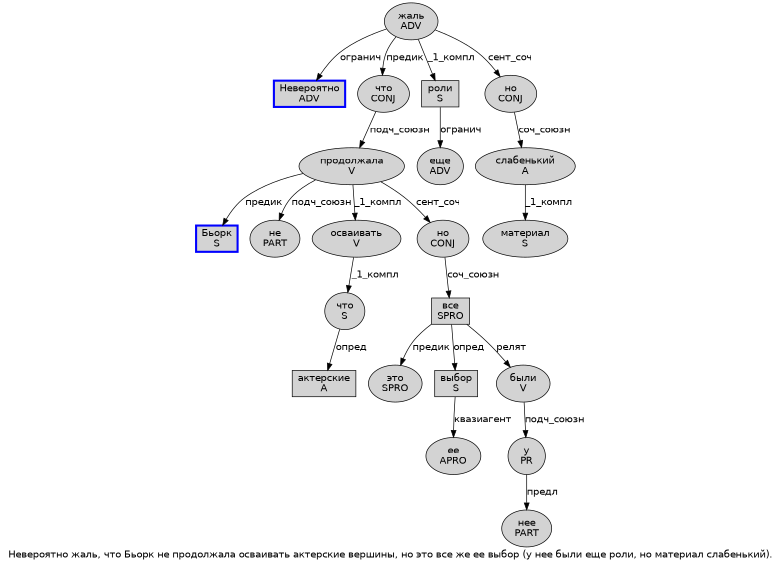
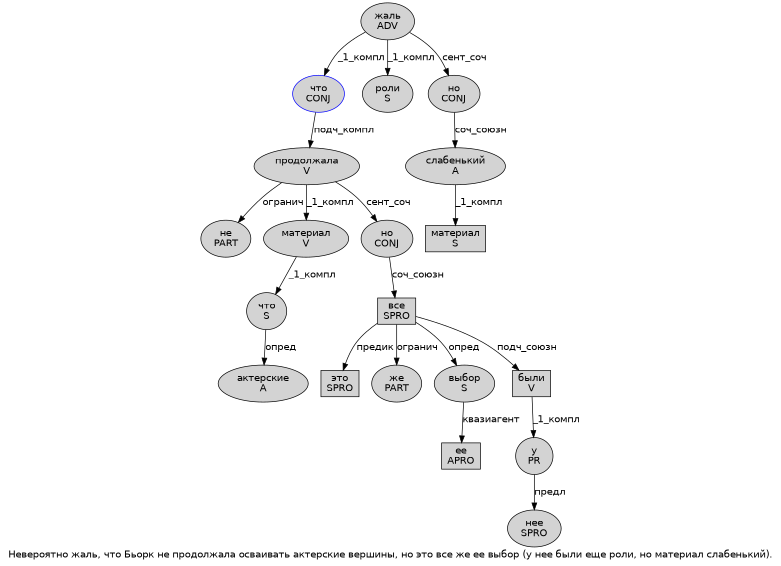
edge "жаль ADV" -> "что CONJ": label "предик" -> "_1_компл"
node "Невероятно ADV": removed
node "что CONJ": color black -> blue
node "роли S": shape box -> ellipse
edge "что CONJ" -> "продолжала V": label "подч_союзн" -> "подч_компл"
node "еще ADV": removed
edge "продолжала V" -> "не PART": label "подч_союзн" -> "огранич"
node "Бьорк S": removed
node "осваивать V": label "осваивать V" -> "материал V"
node "материал S": shape ellipse -> box
edge "все SPRO" -> "были V": label "релят" -> "подч_союзн"
node "актерские A": shape box -> ellipse
node "это SPRO": shape ellipse -> box
node "же PART": added
node "выбор S": shape box -> ellipse
node "были V": shape ellipse -> box
edge "были V" -> "у PR": label "подч_союзн" -> "_1_компл"
node "ее APRO": shape ellipse -> box
node "нее PART": label "нее PART" -> "нее SPRO"
